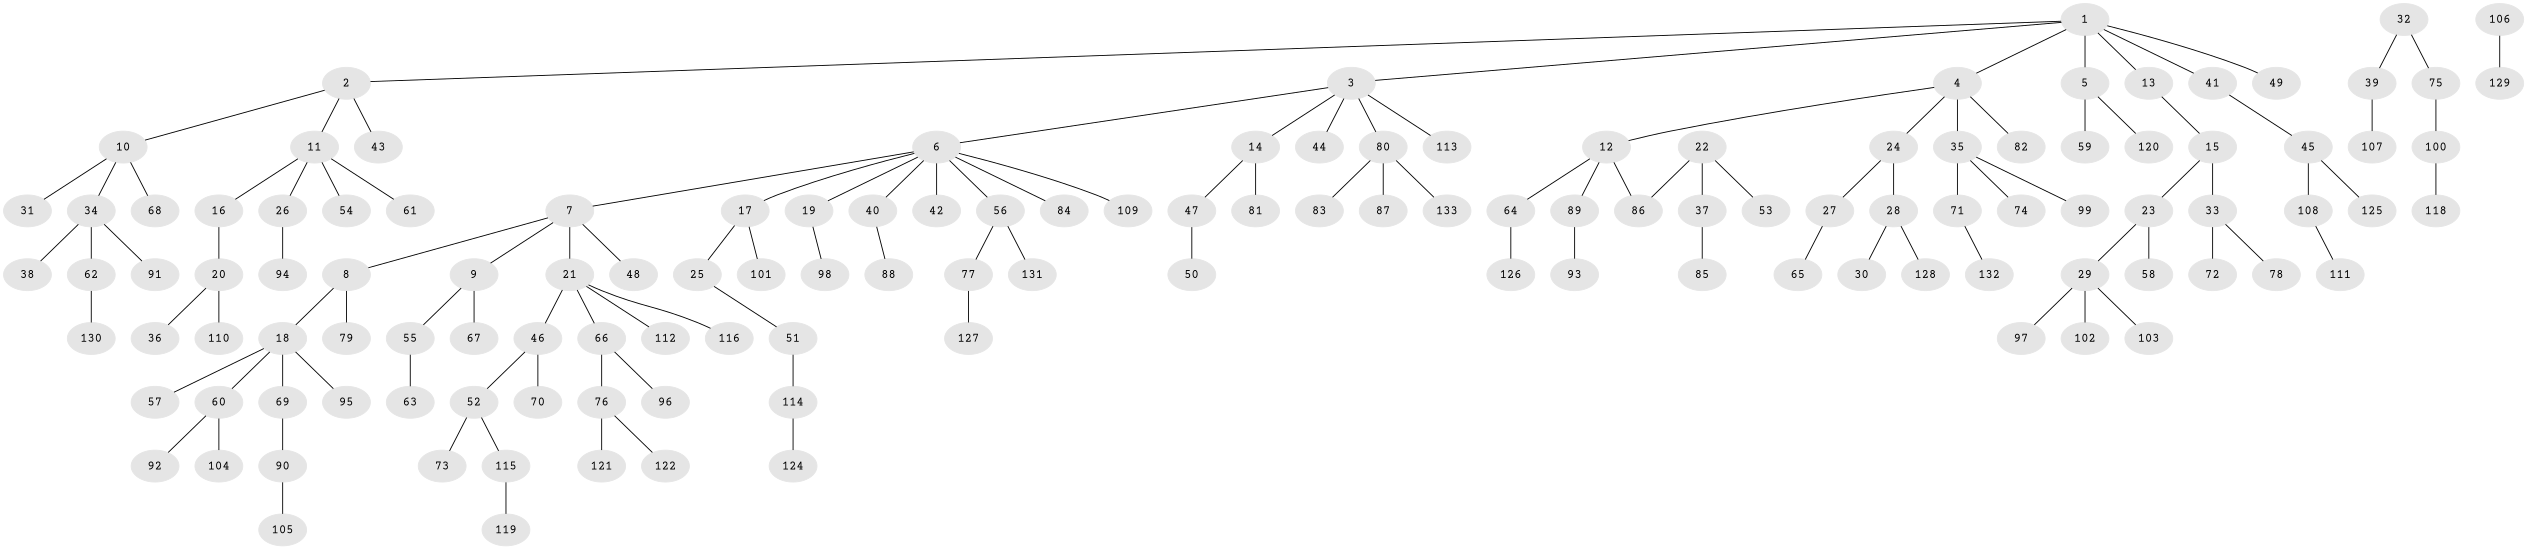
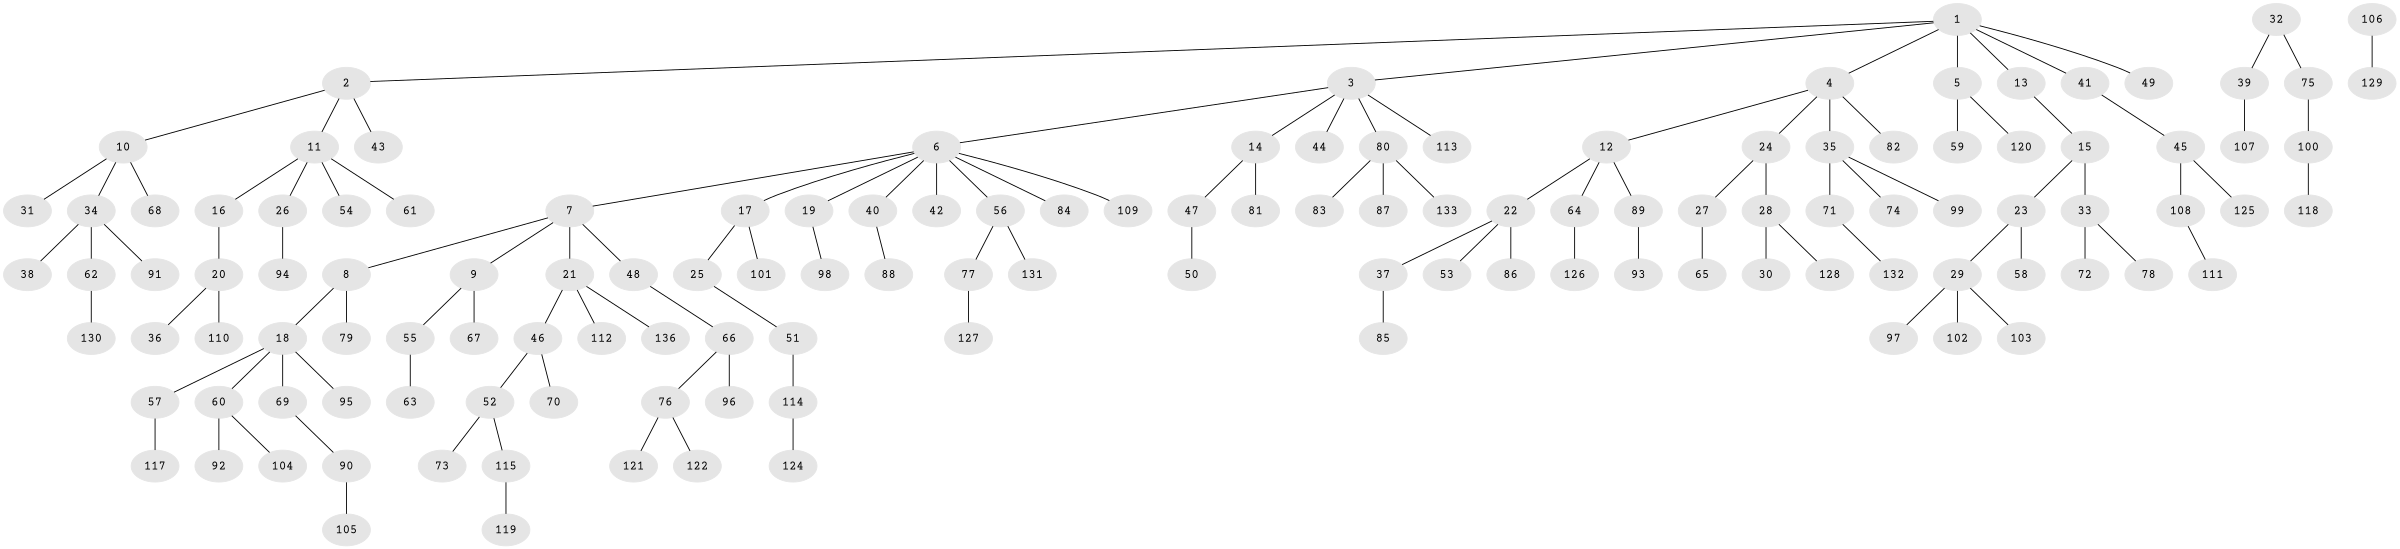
edge "12" -- "86": now "12" -- "22"
edge "21" -- "66": now "48" -- "66"
node "116": label "116" -> "136"
node "117": added
